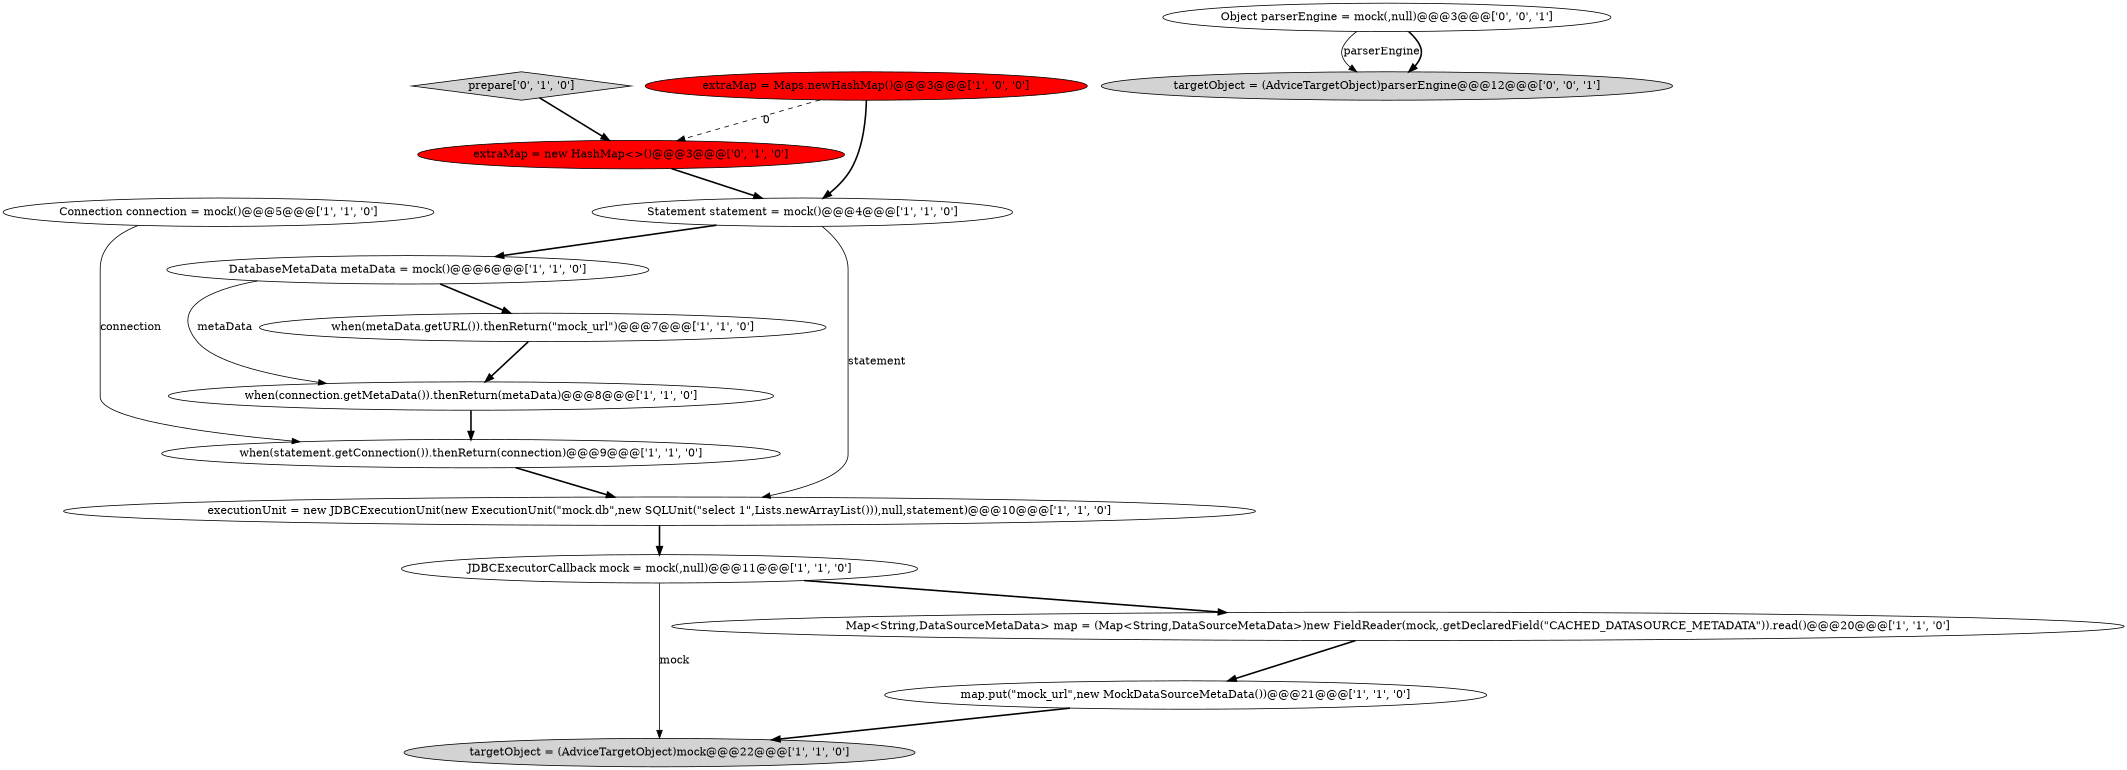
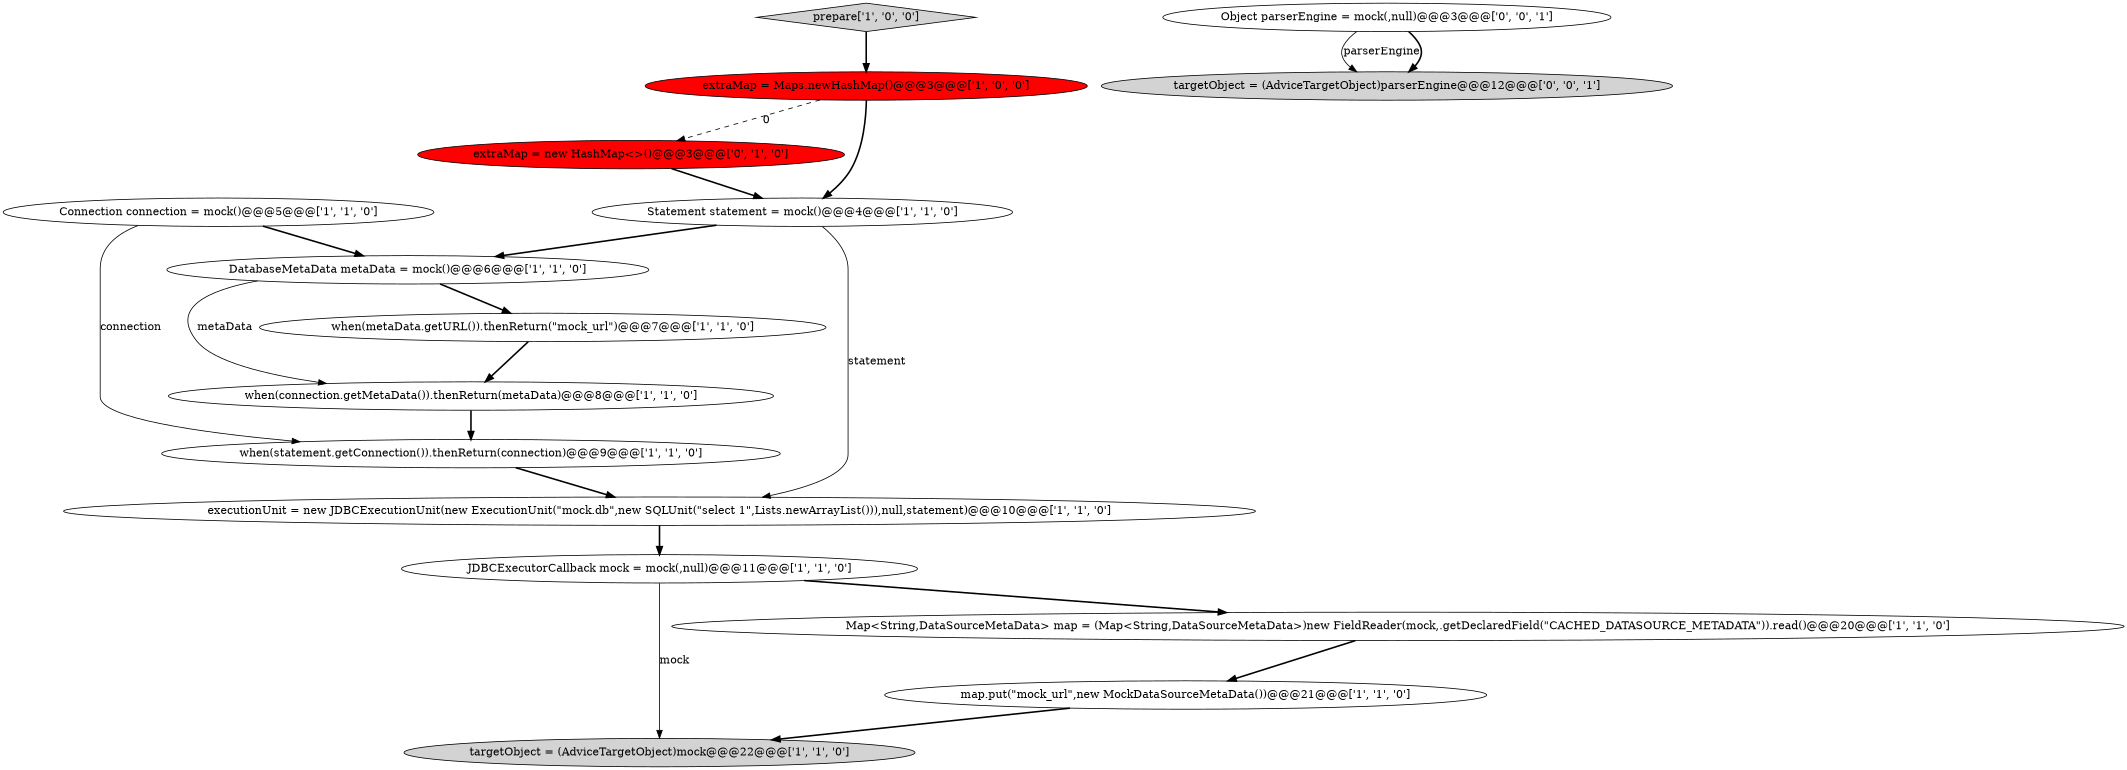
node "prepare['1', '0', '0']": added
node "prepare['0', '1', '0']": removed
edge "Connection connection = mock()@@@5@@@['1', '1', '0']" -> "DatabaseMetaData metaData = mock()@@@6@@@['1', '1', '0']": added
